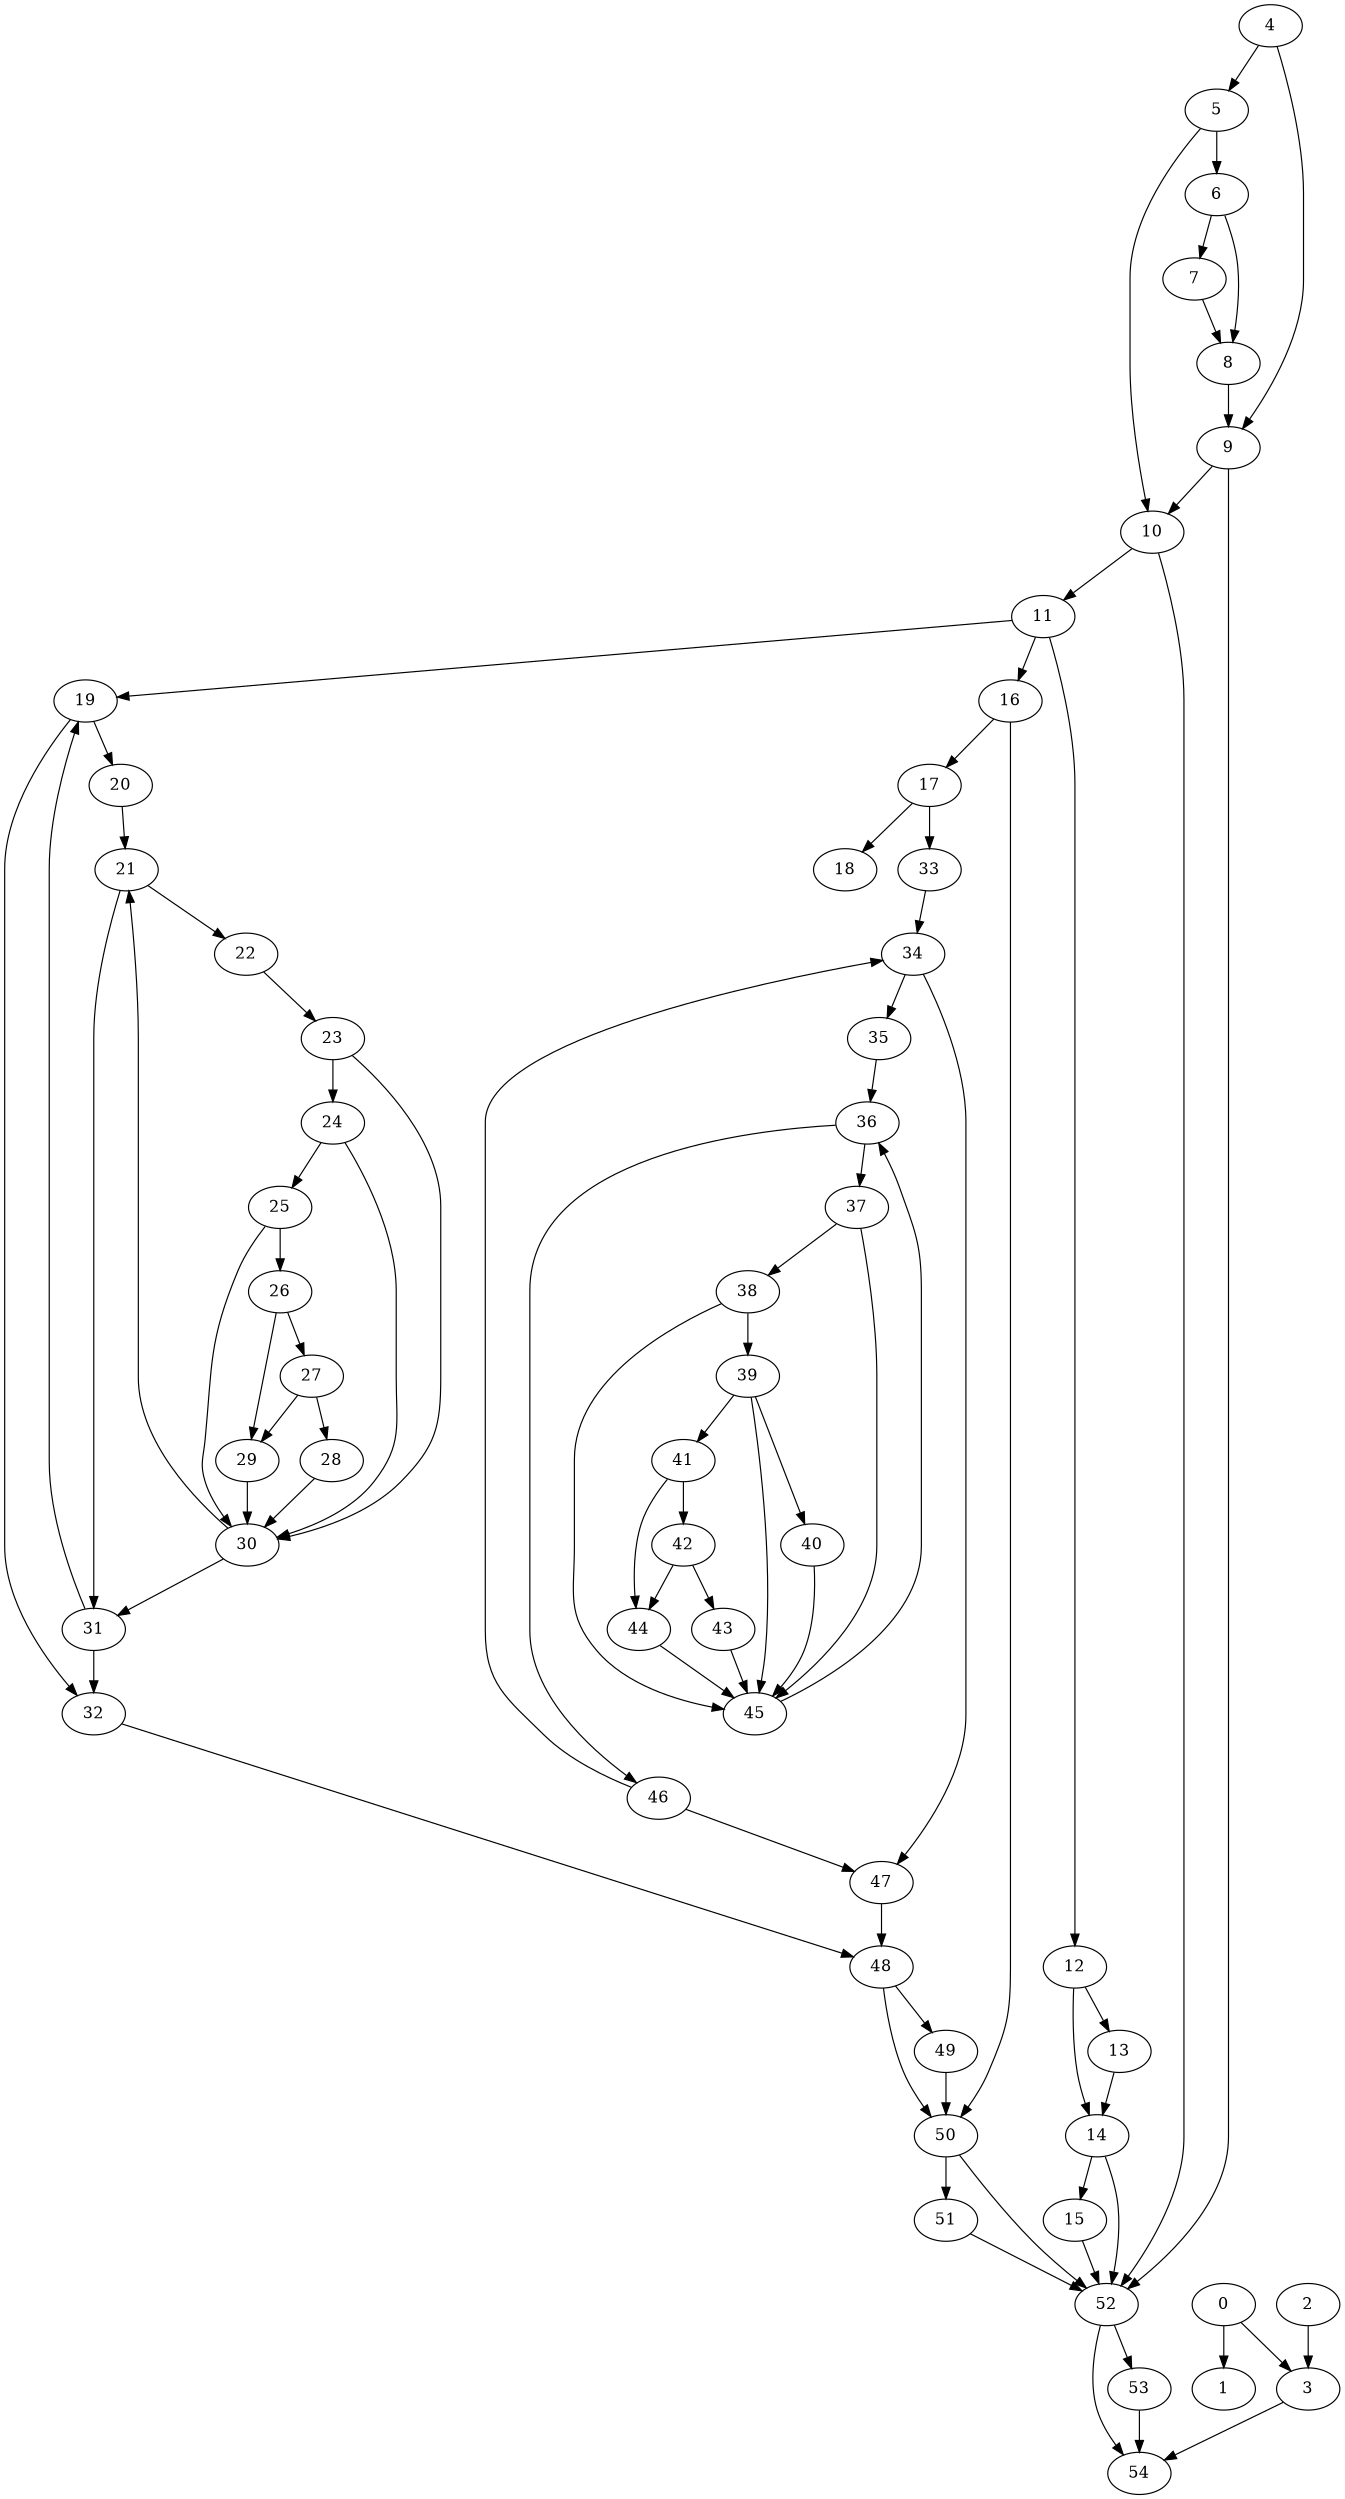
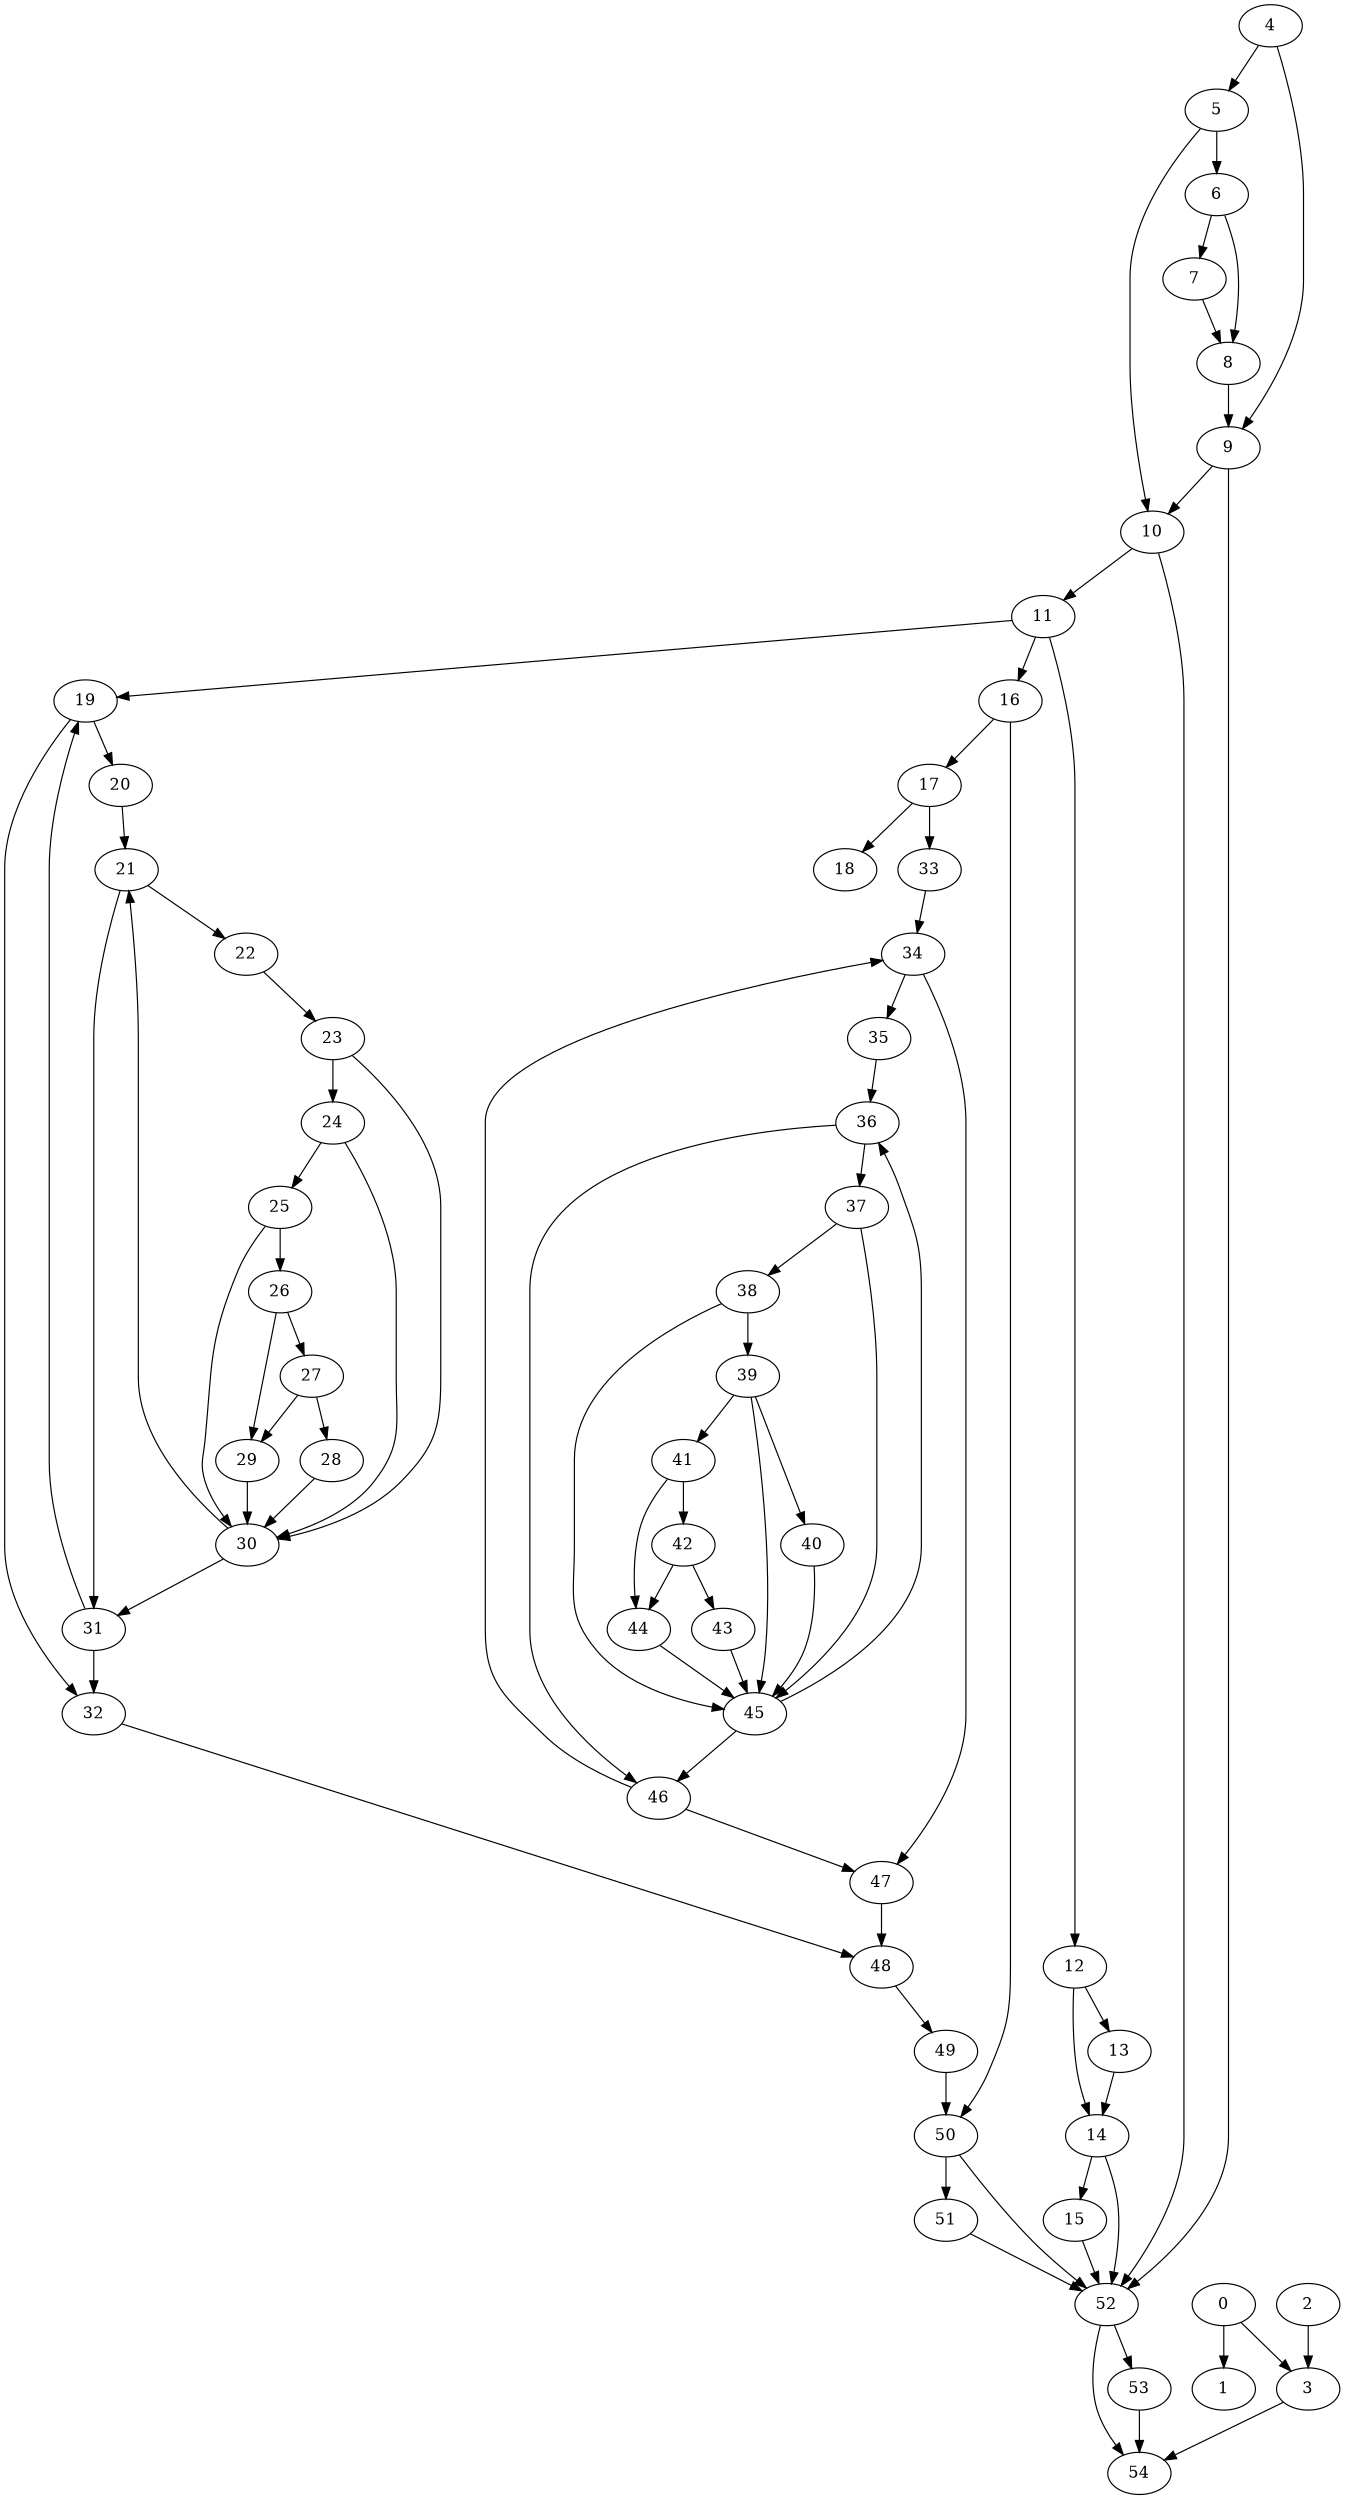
edge "45" -> "46": added
edge "48" -> "50": removed
